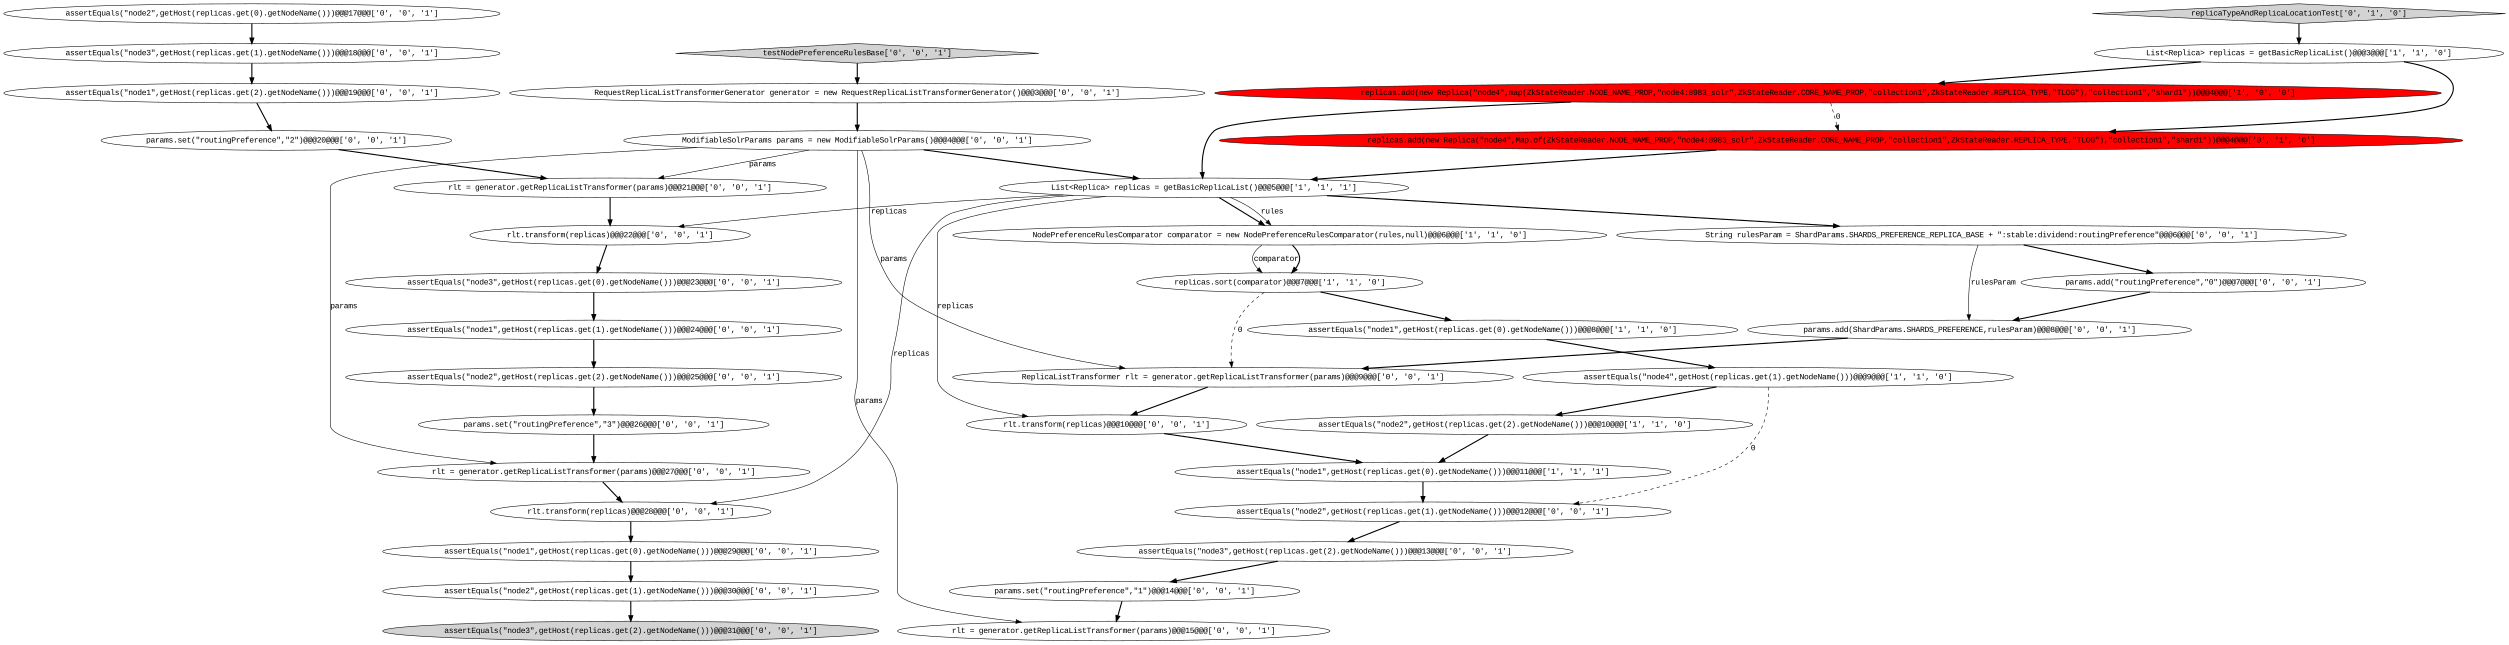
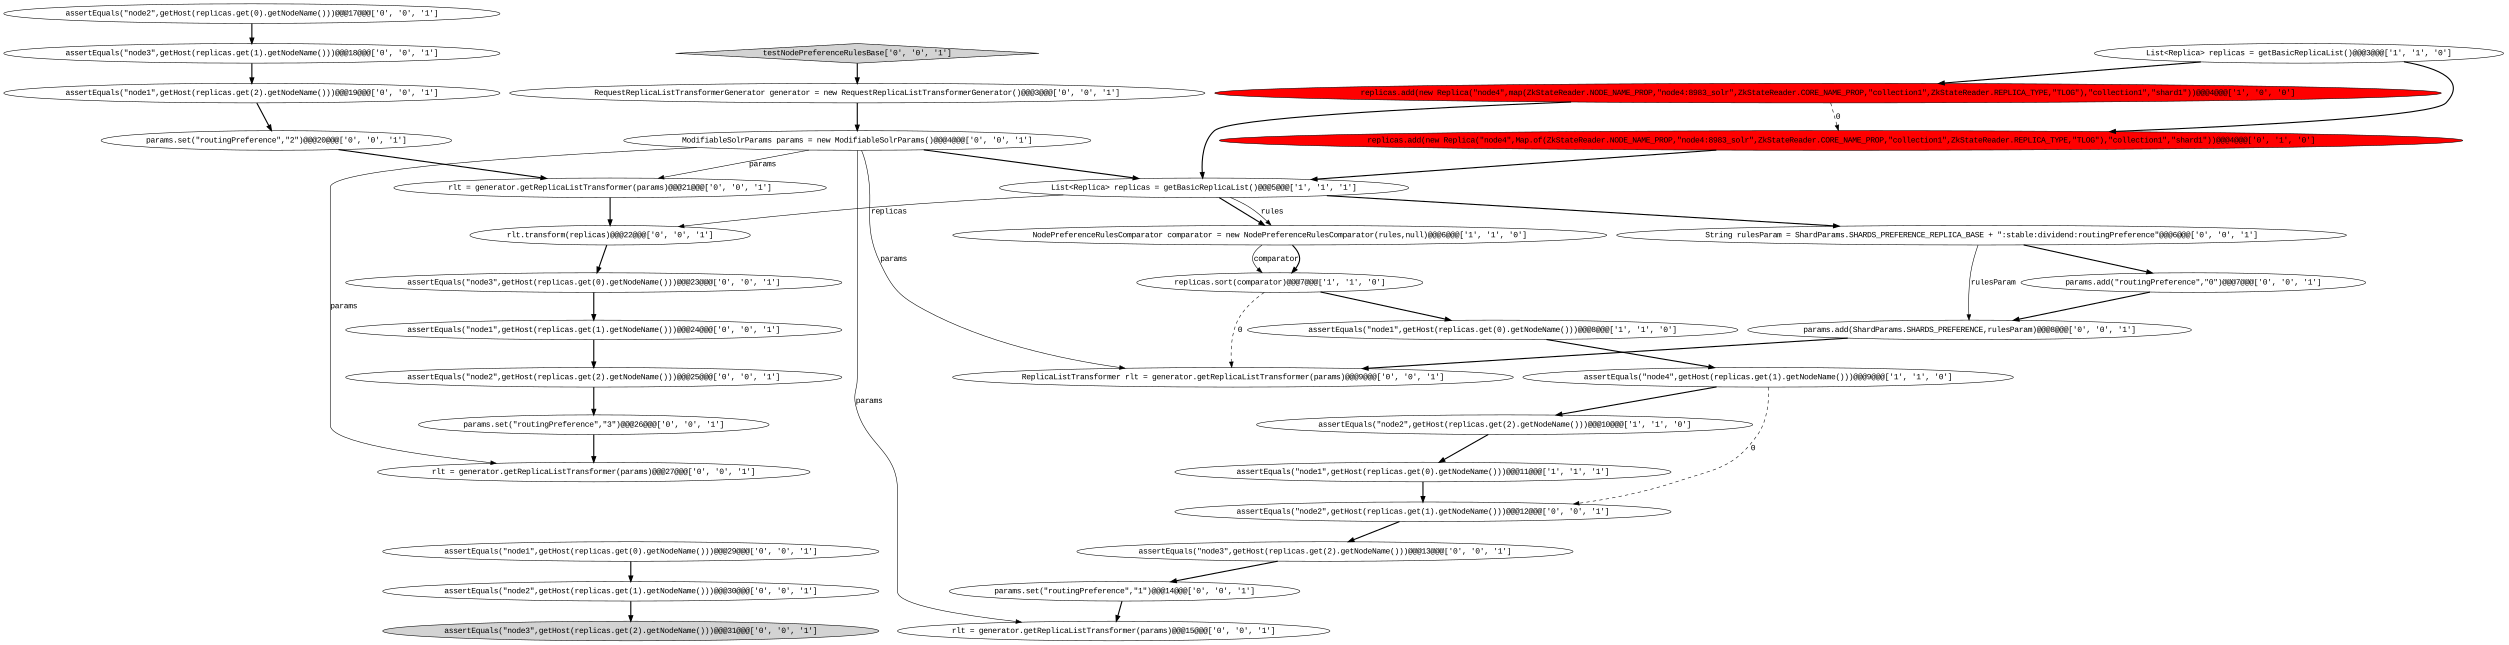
node "replicaTypeAndReplicaLocationTest['0', '1', '0']": removed
node "rlt.transform(replicas)@@@10@@@['0', '0', '1']": removed
node "rlt.transform(replicas)@@@28@@@['0', '0', '1']": removed
